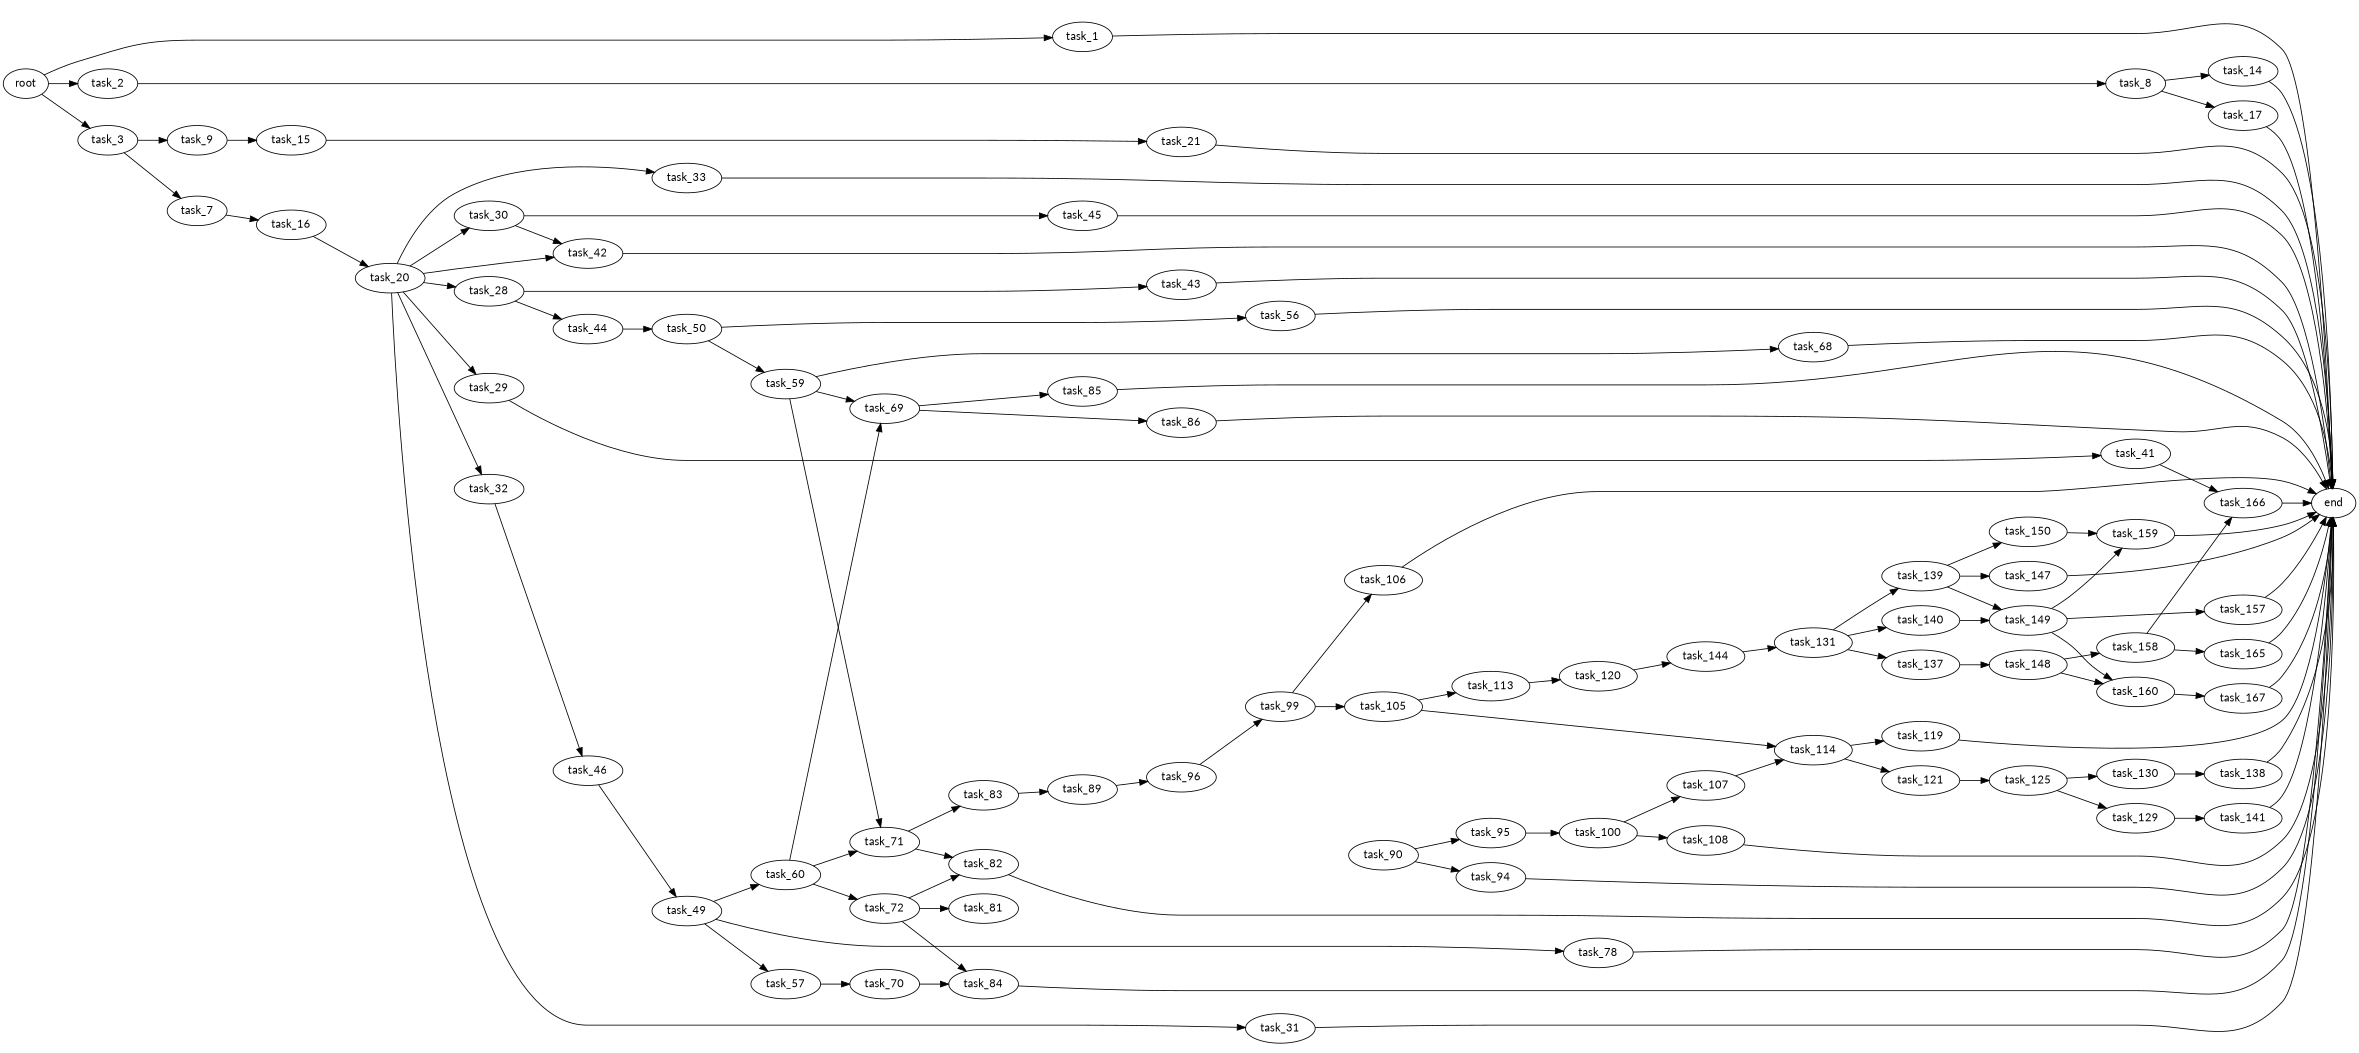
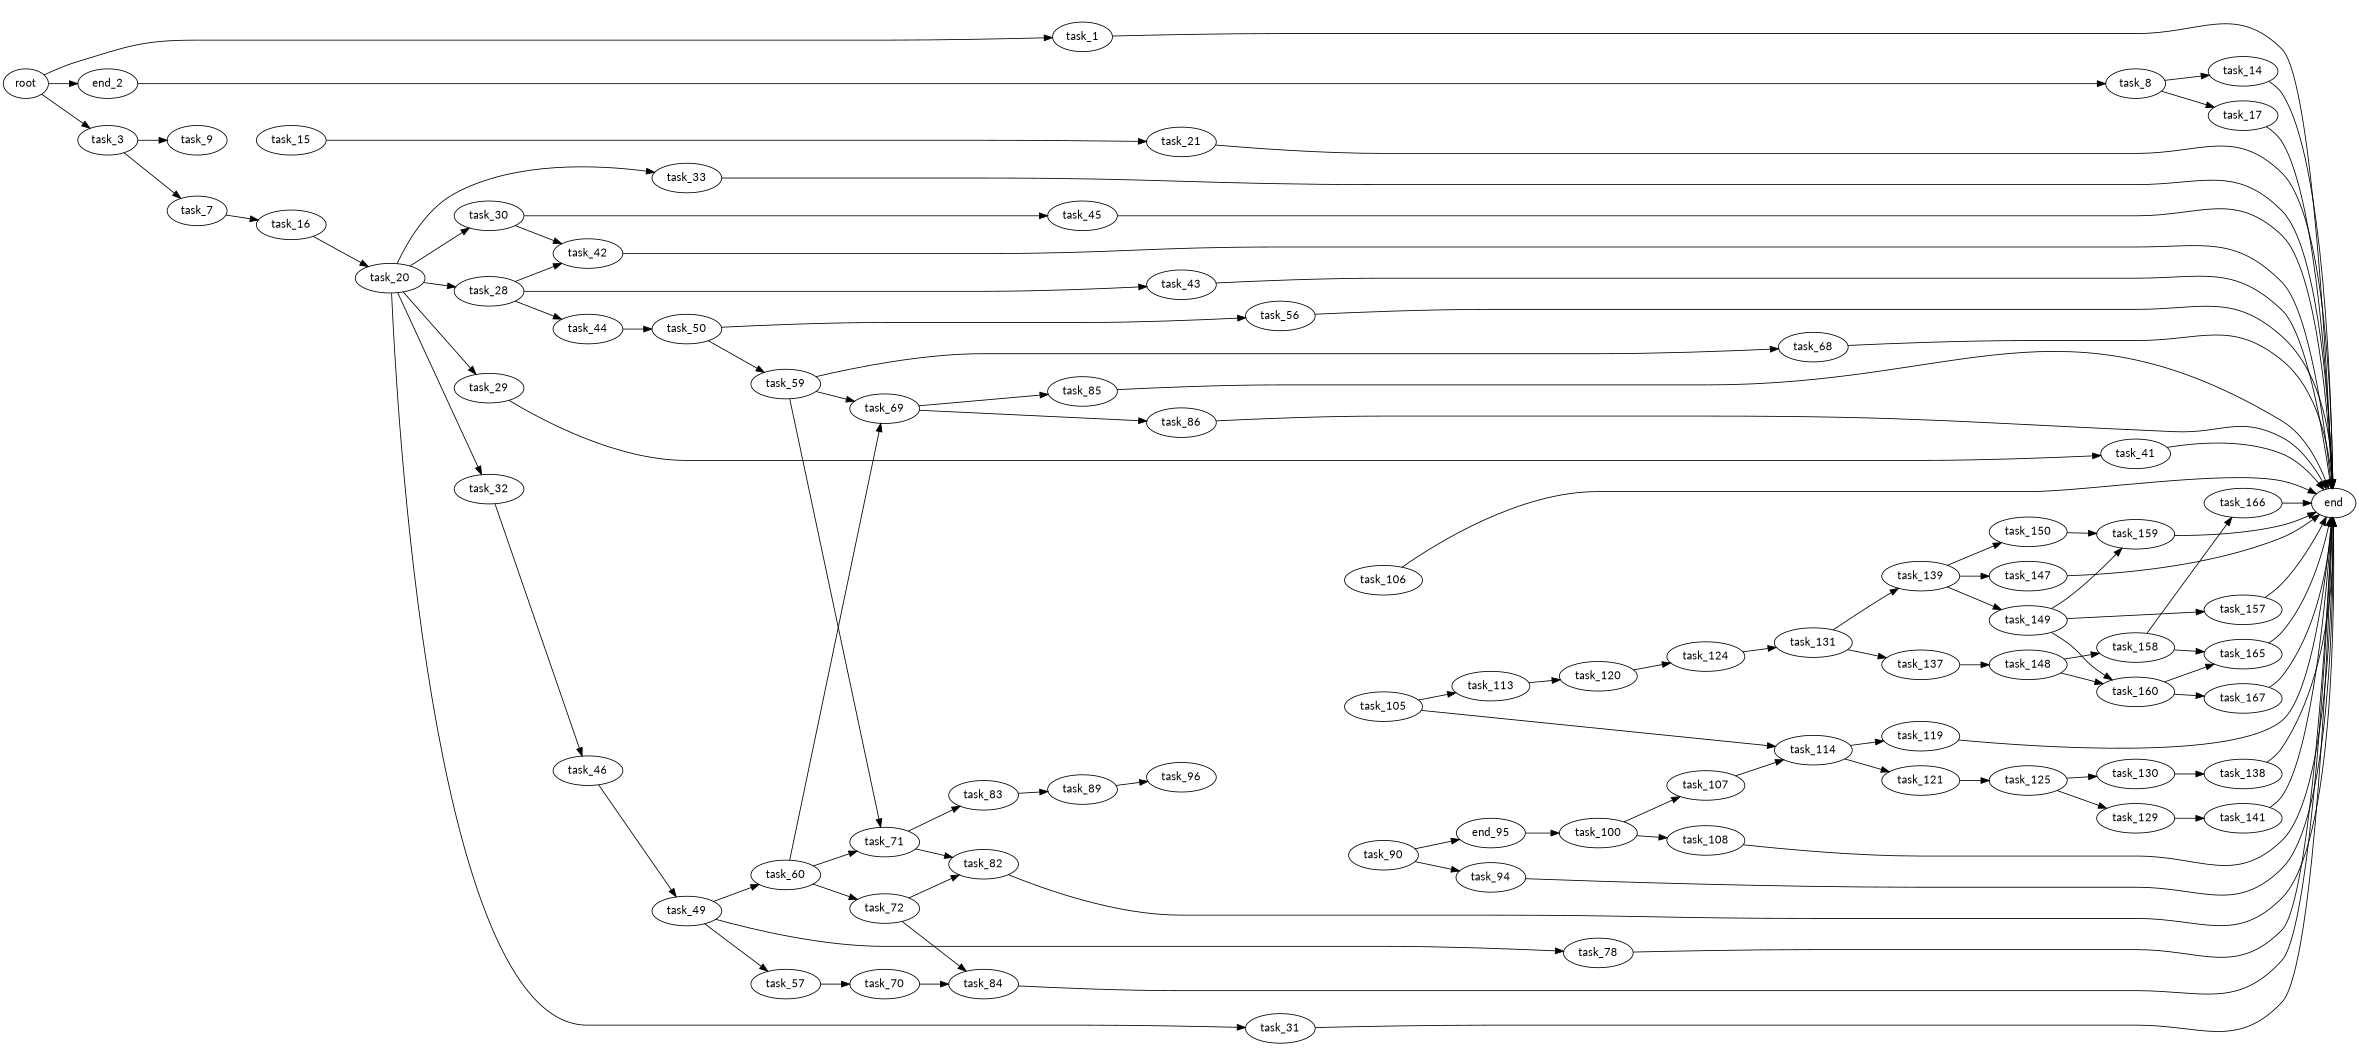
node "task_2": label "task_2" -> "end_2"
edge "task_9" -> "task_15": removed
edge "task_20" -> "task_42": now "task_28" -> "task_42"
edge "task_41" -> "task_166": now "task_41" -> "end"
node "task_140": removed
node "task_144": label "task_144" -> "task_124"
edge "task_160" -> "task_165": added
node "task_99": removed
node "task_95": label "task_95" -> "end_95"
node "task_81": removed
